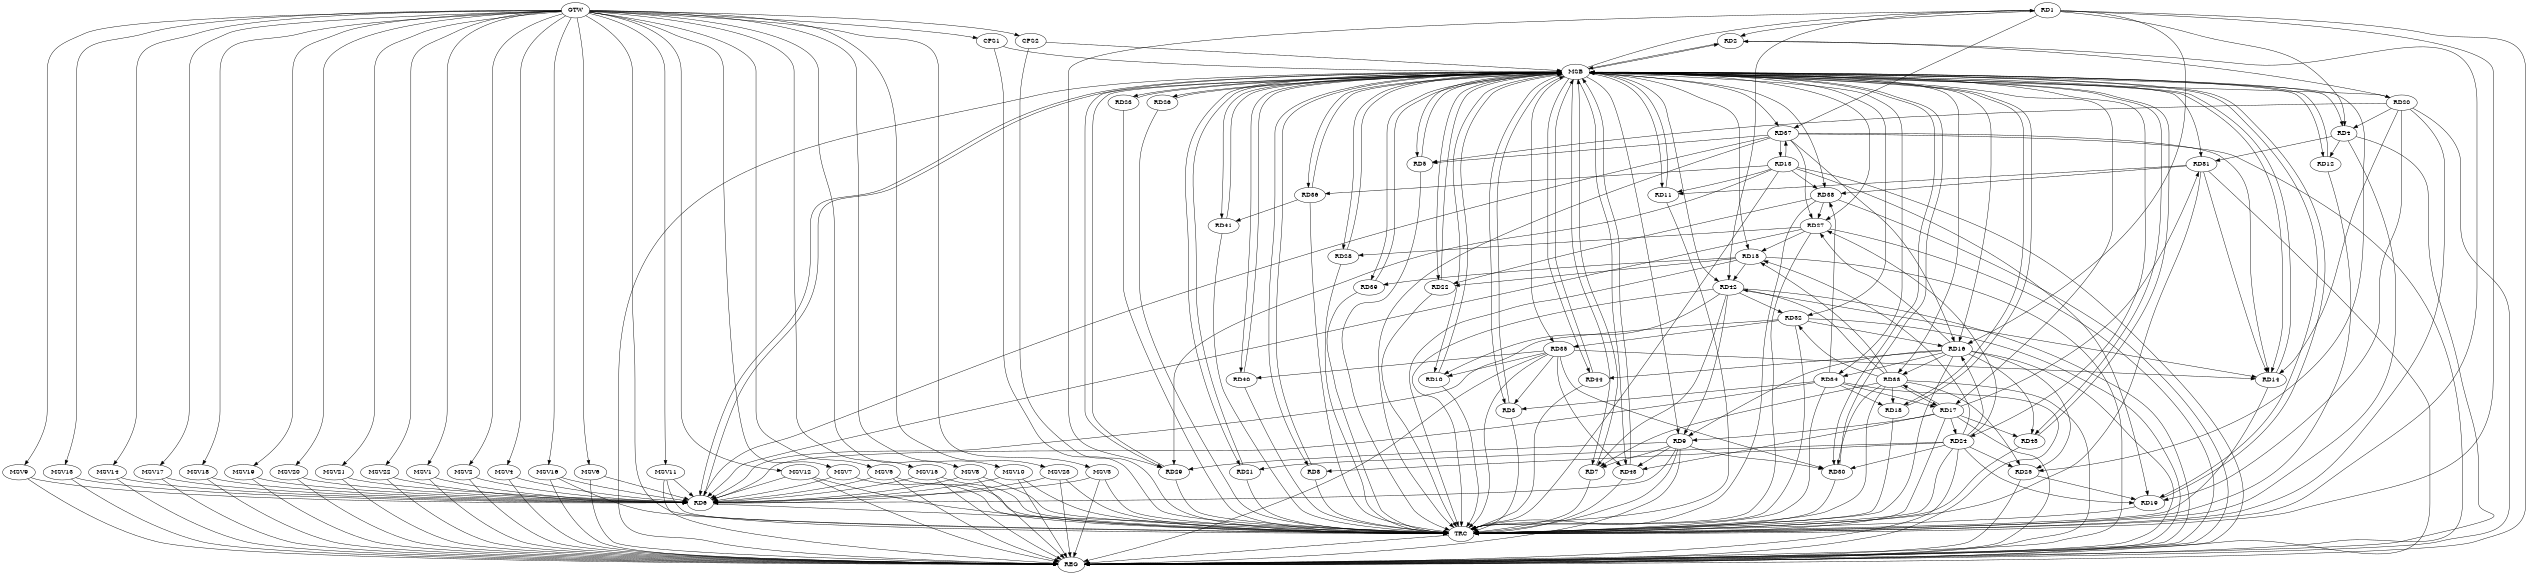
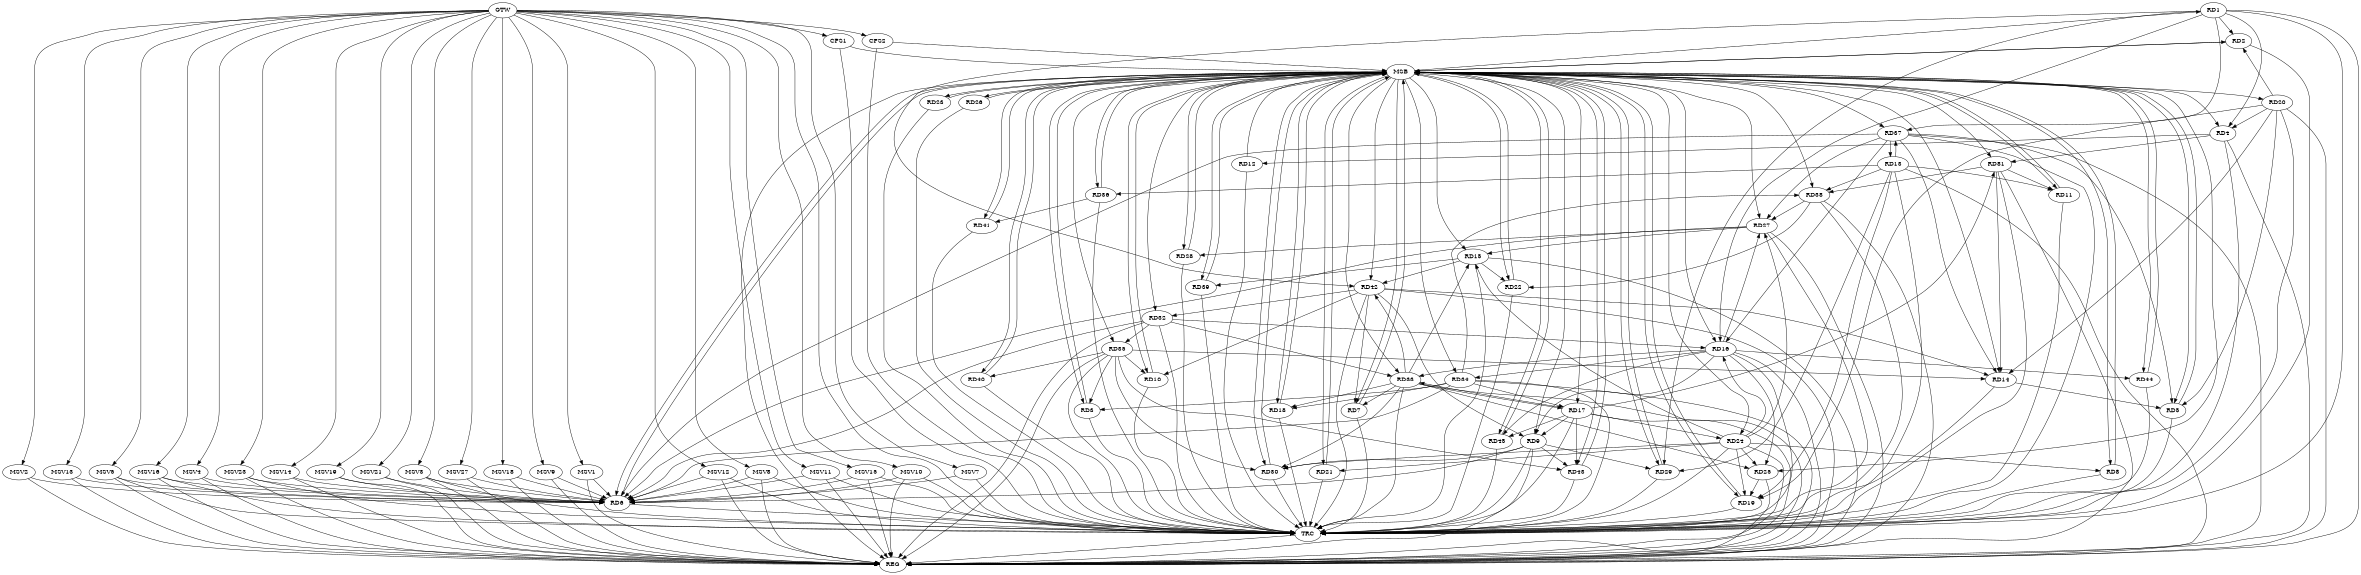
edge "MSB" -> "RD12": removed
edge "RD14" -> "MSB": now "RD14" -> "RD5"
edge "RD33" -> "RD32": reversed
edge "RD9" -> "RD7": removed
node "MSV17": label "MSV17" -> "MSV27"
node "MSV20": removed
node "MSV22": removed
node "MSV6": removed
